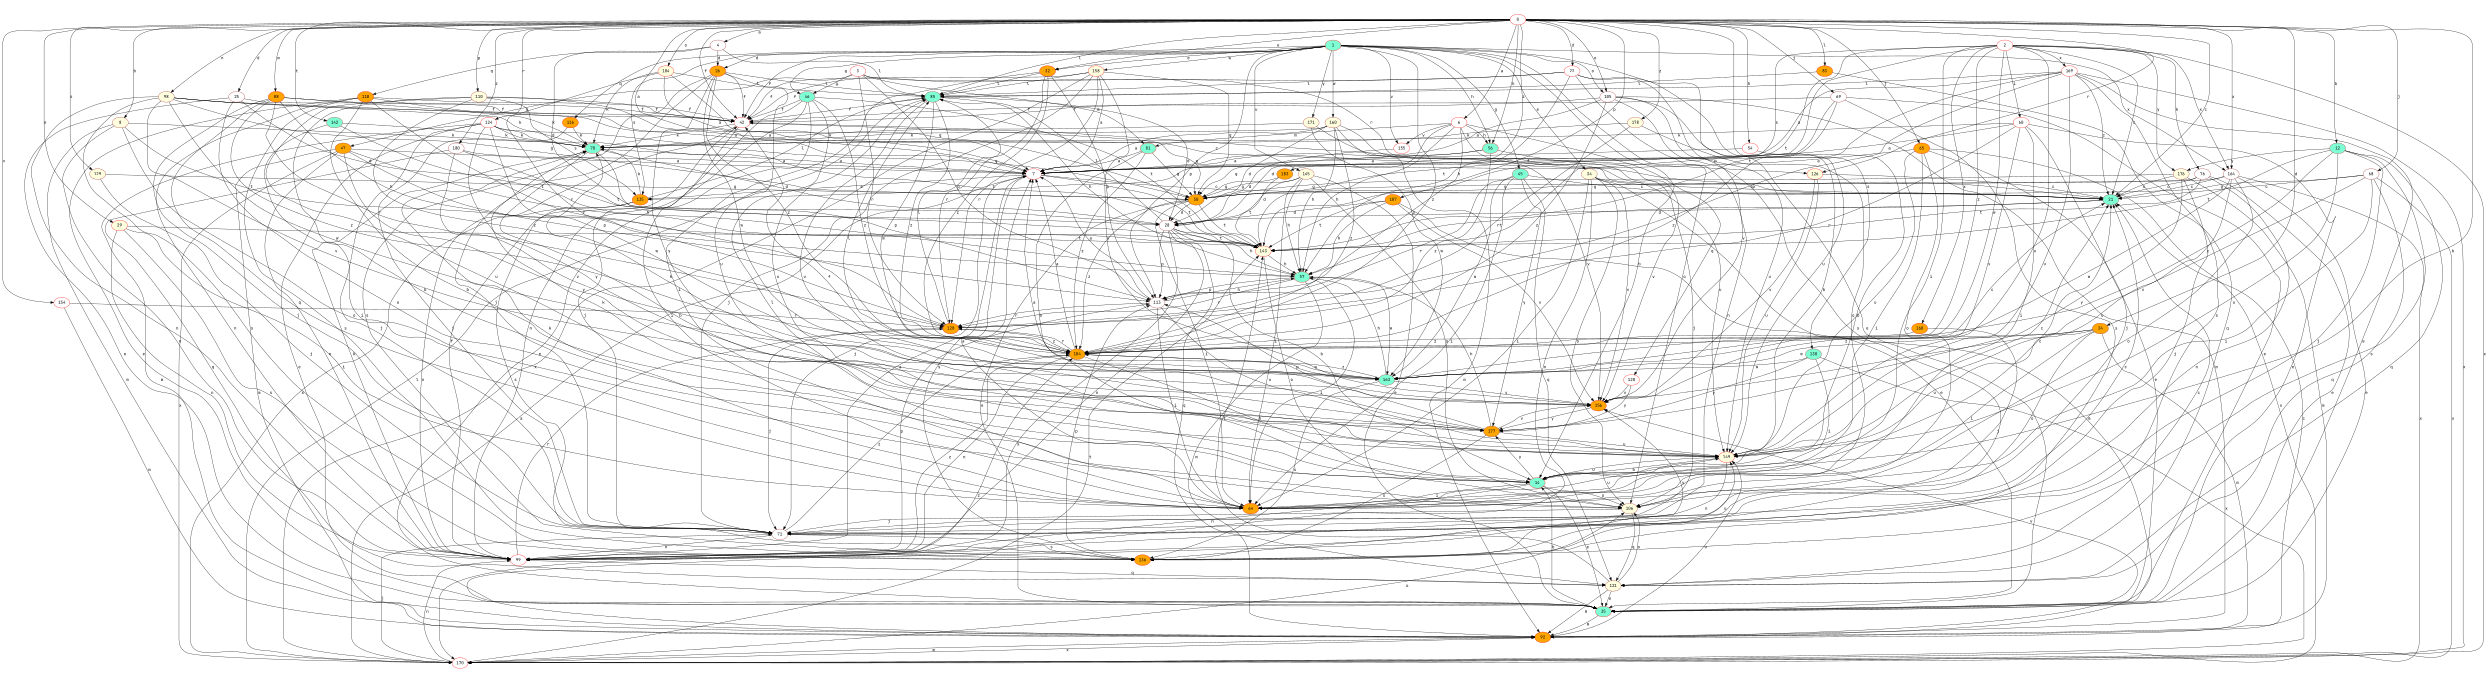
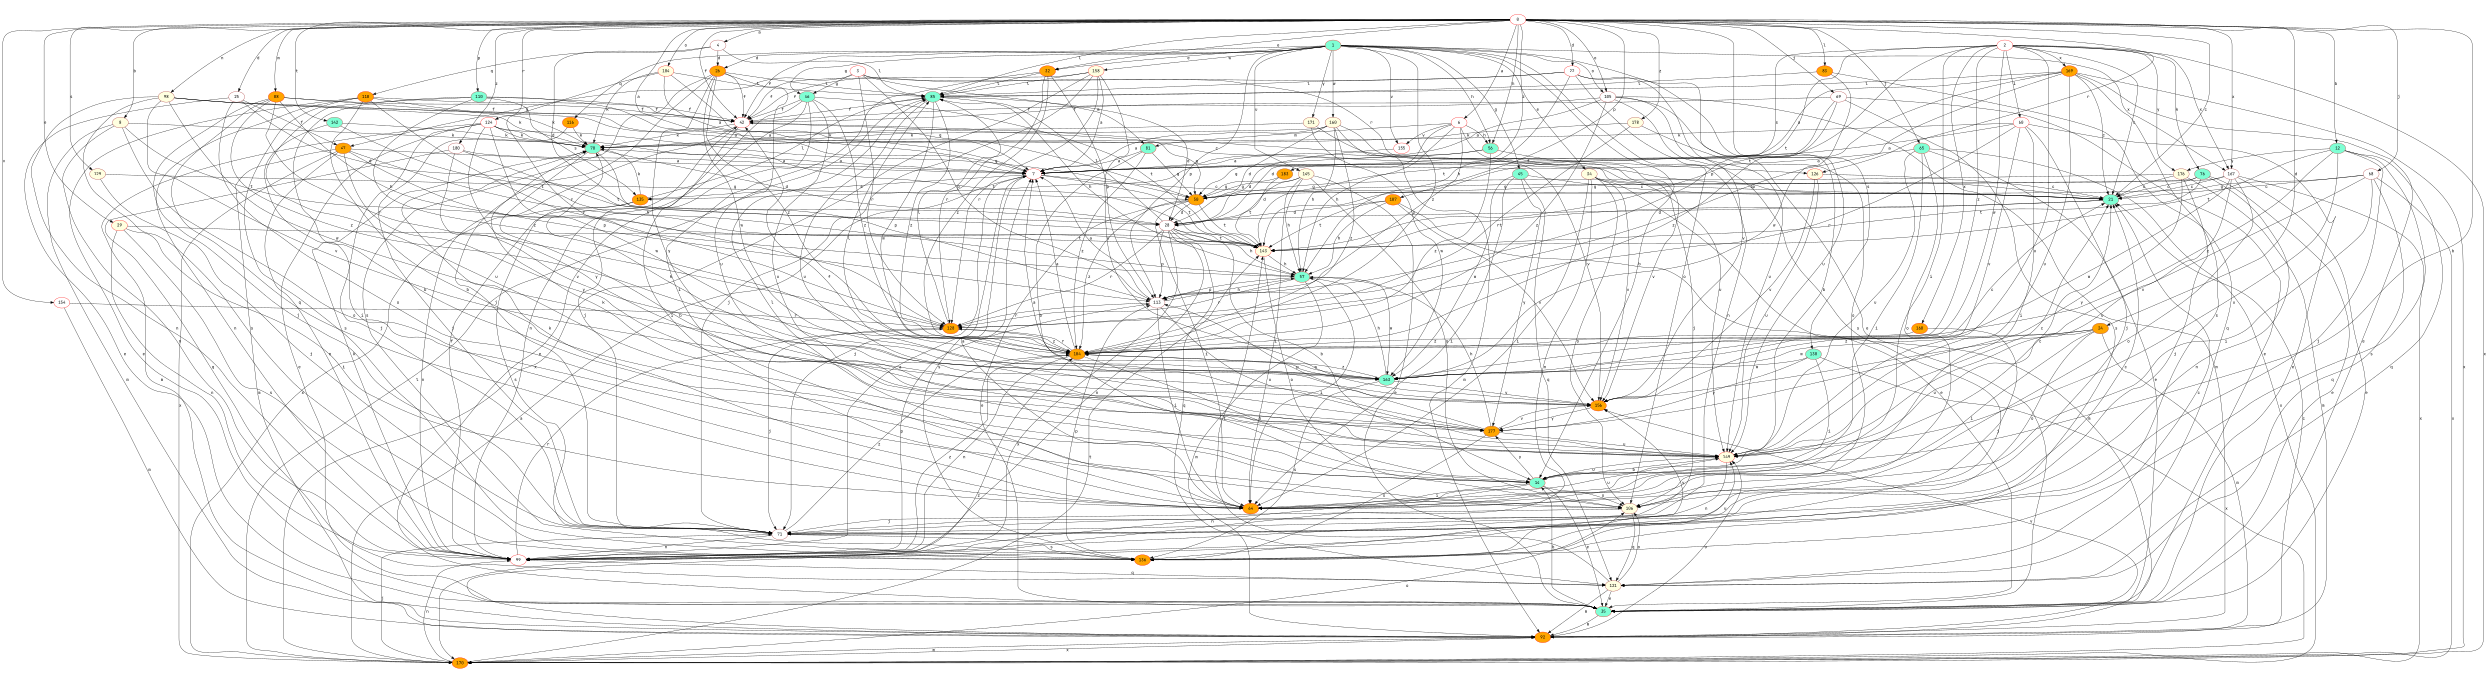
edge "1" -> "135": removed, label "s"
node "169": fillcolor white -> orange
edge "158" -> "50": removed, label "g"
node "110": fillcolor lightyellow -> aquamarine
edge "25" -> "42": now "25" -> "47"
node "54": removed
node "65": fillcolor orange -> aquamarine
edge "2" -> "57": now "2" -> "113"
edge "98" -> "50": removed, label "g"
node "76": fillcolor white -> aquamarine
node "164": label "164" -> "167"
edge "83" -> "163": added, label "w"
edge "45" -> "128": now "28" -> "128"
node "120": removed
node "170": fillcolor white -> orange
